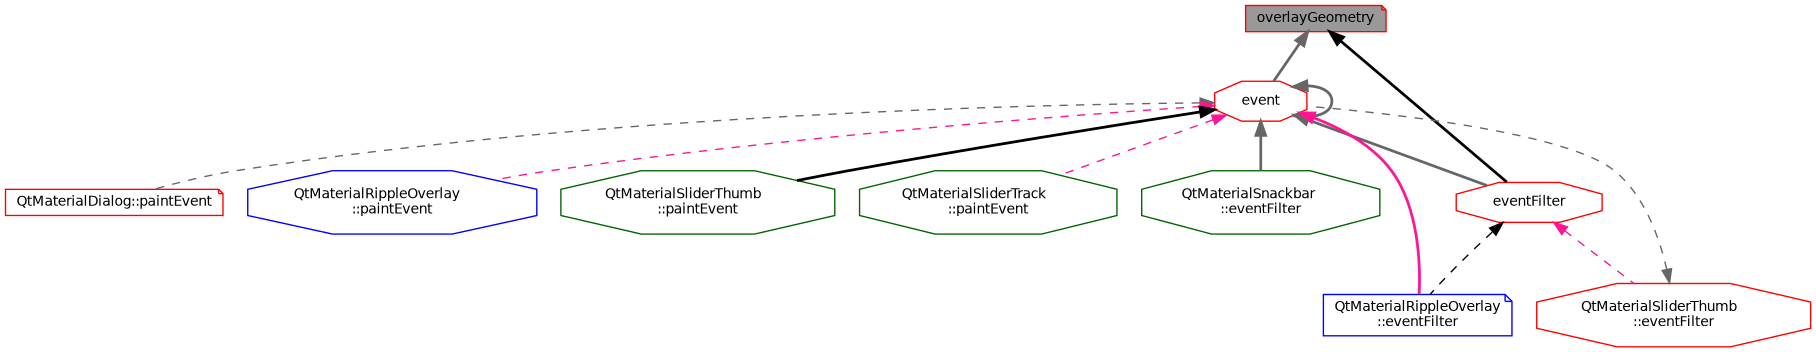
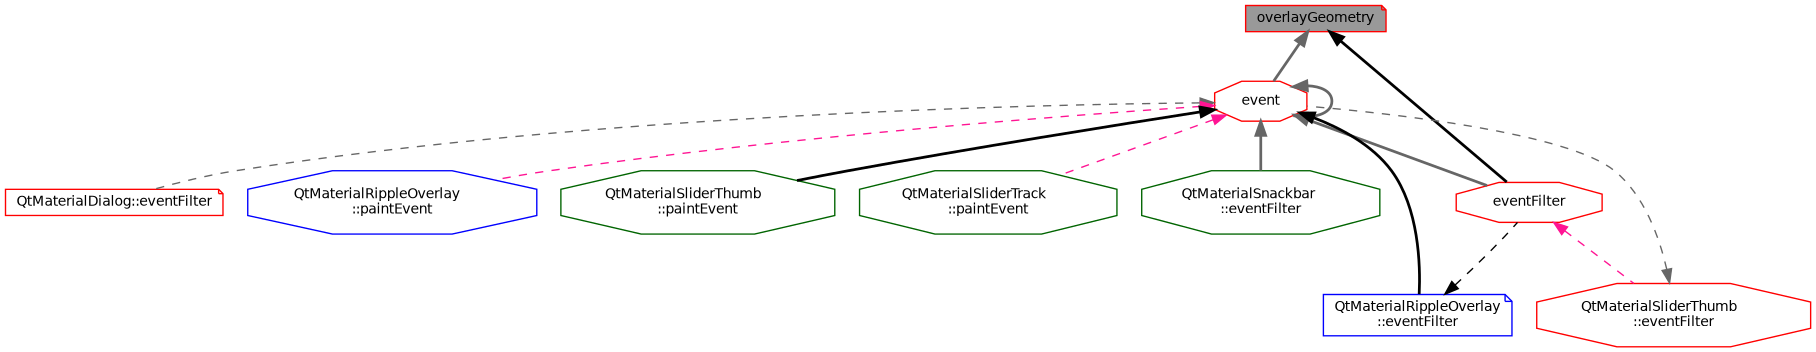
edge "QtMaterialRippleOverlay ::eventFilter" -> "event": color deeppink -> black
node "QtMaterialDialog::paintEvent": label "QtMaterialDialog::paintEvent" -> "QtMaterialDialog::eventFilter"
edge "QtMaterialRippleOverlay ::eventFilter" -> "eventFilter": reversed
